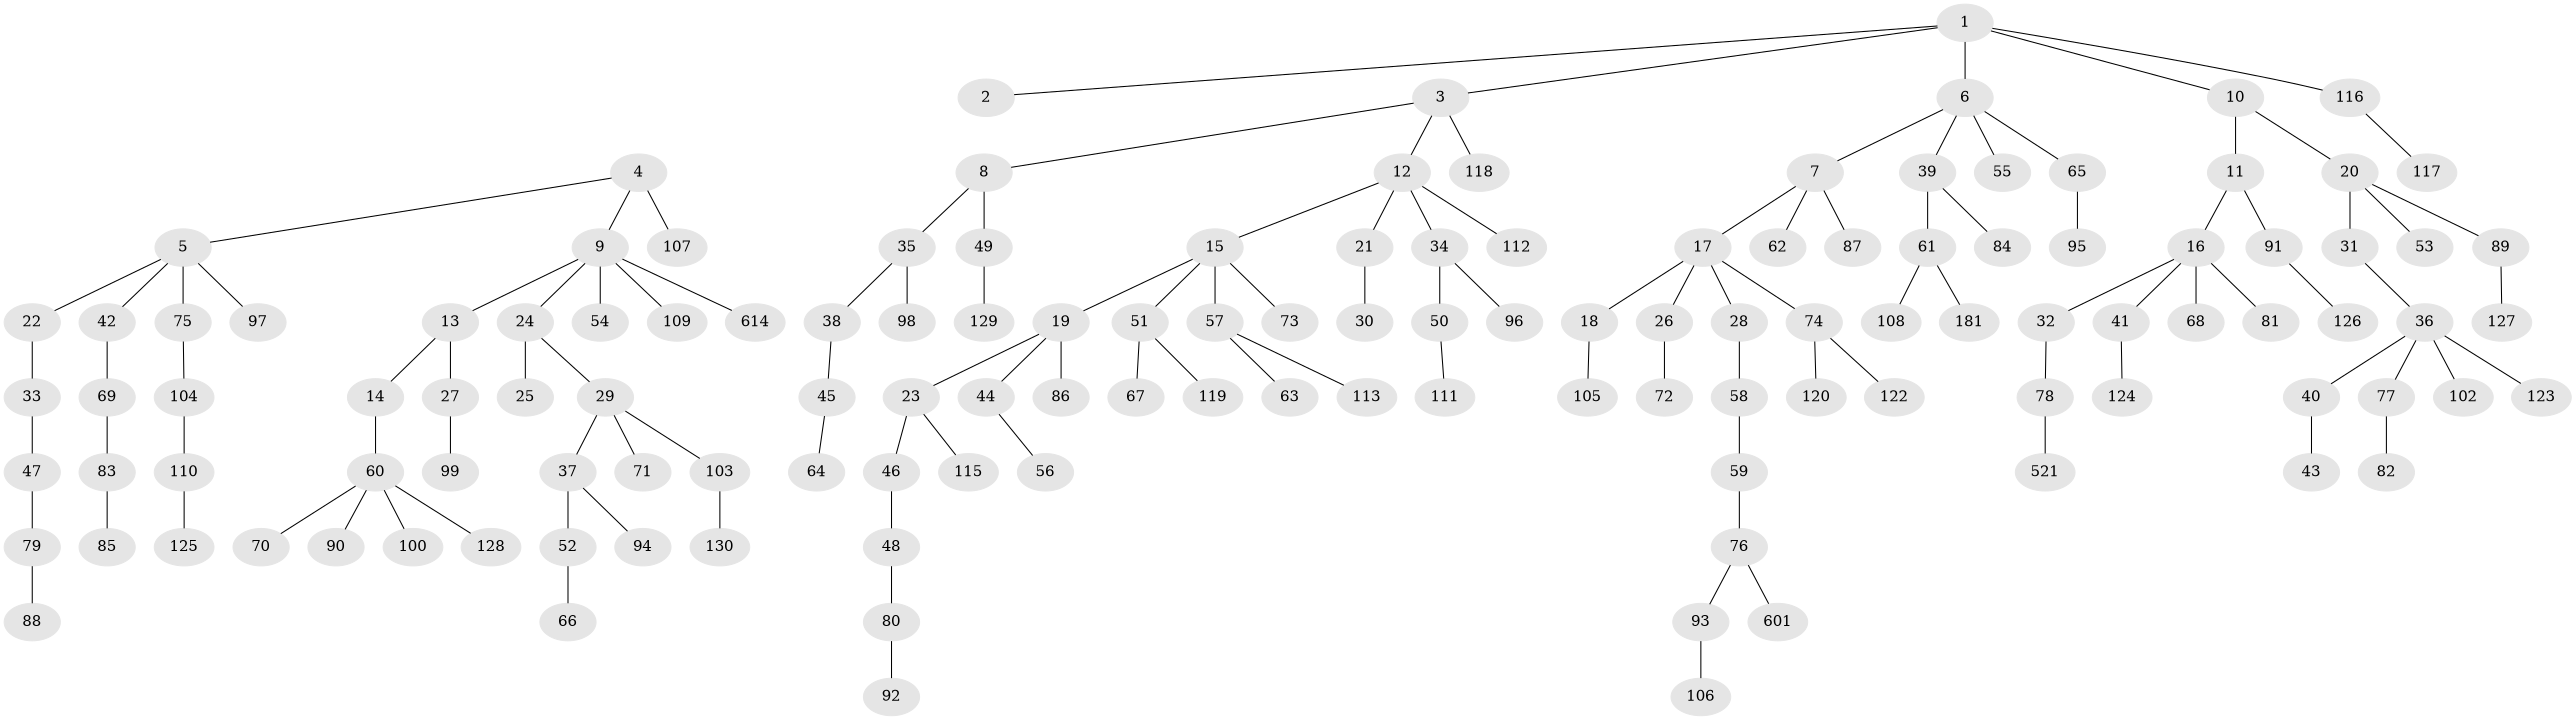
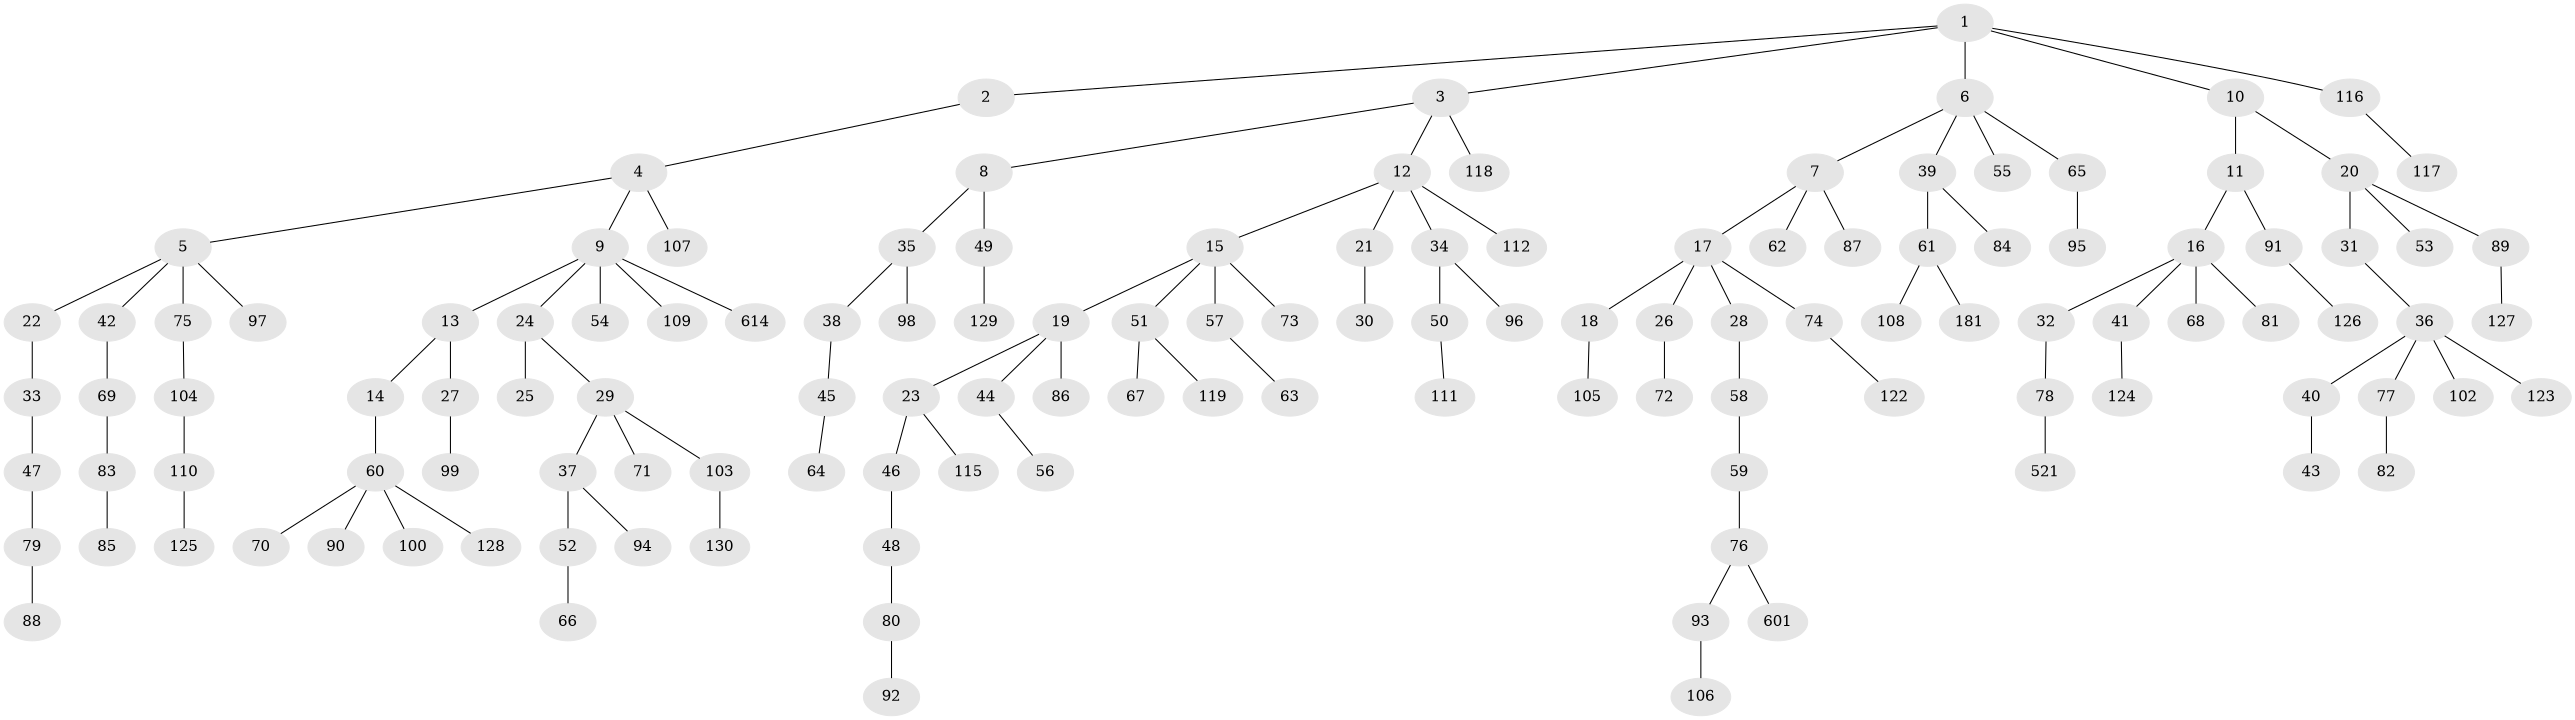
edge "2" -- "4": added
node "113": removed
node "120": removed
